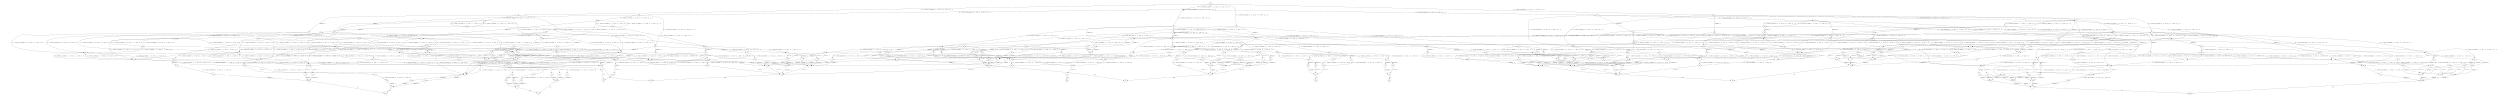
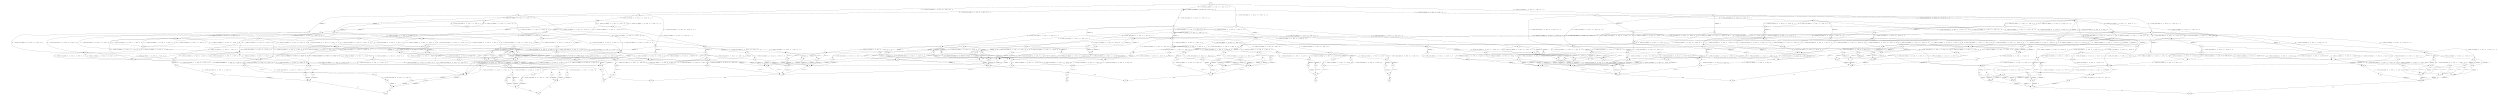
edge "24" -> "70": added, label "EX !1 !ATOMIC_EXCH_BRANCH (1, +1, TRUE, +1, 1, TRUE) !{1, 2}"
